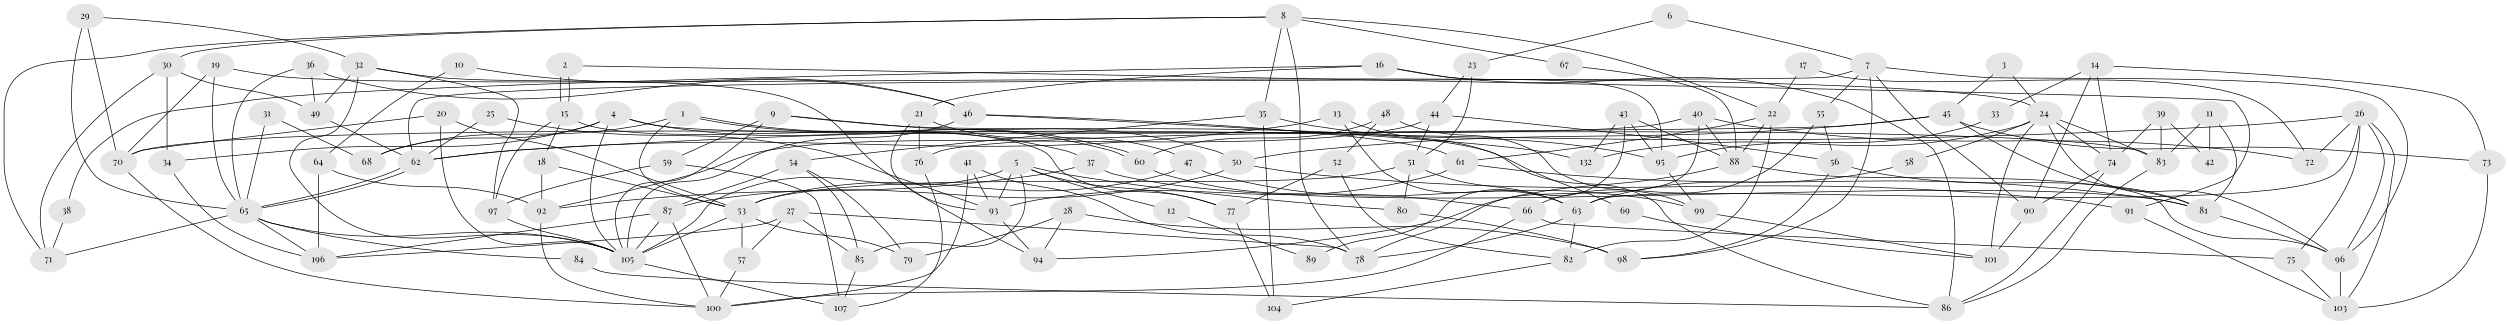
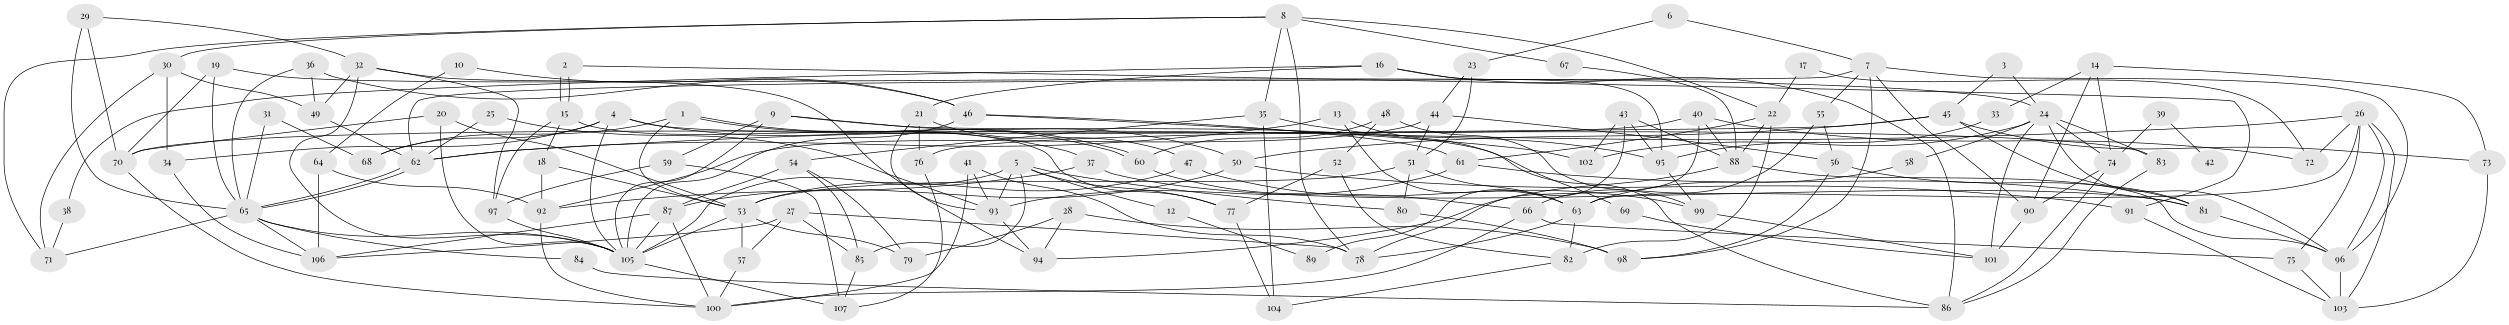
node "11": removed
edge "39" -- "83": removed
node "132": label "132" -> "102"
